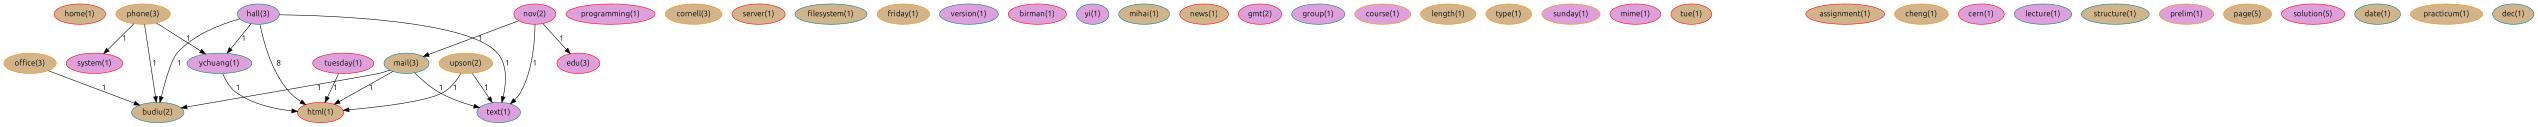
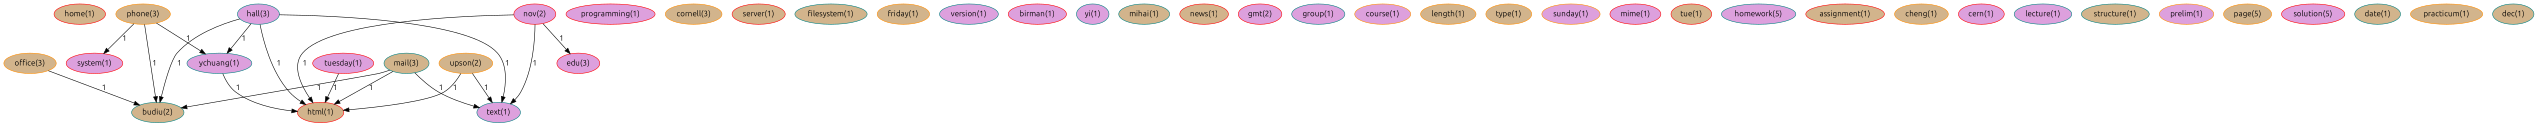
node "homework(5)": added
edge "nov(2)" -> "mail(3)": now "nov(2)" -> "html(1)"
edge "hall(3)" -> "html(1)": label "8" -> "1"
